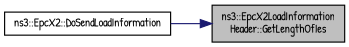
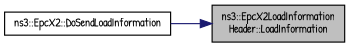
node "ns3::EpcX2LoadInformation Header::GetLengthOfIes": label "ns3::EpcX2LoadInformation Header::GetLengthOfIes" -> "ns3::EpcX2LoadInformation Header::LoadInformation"
